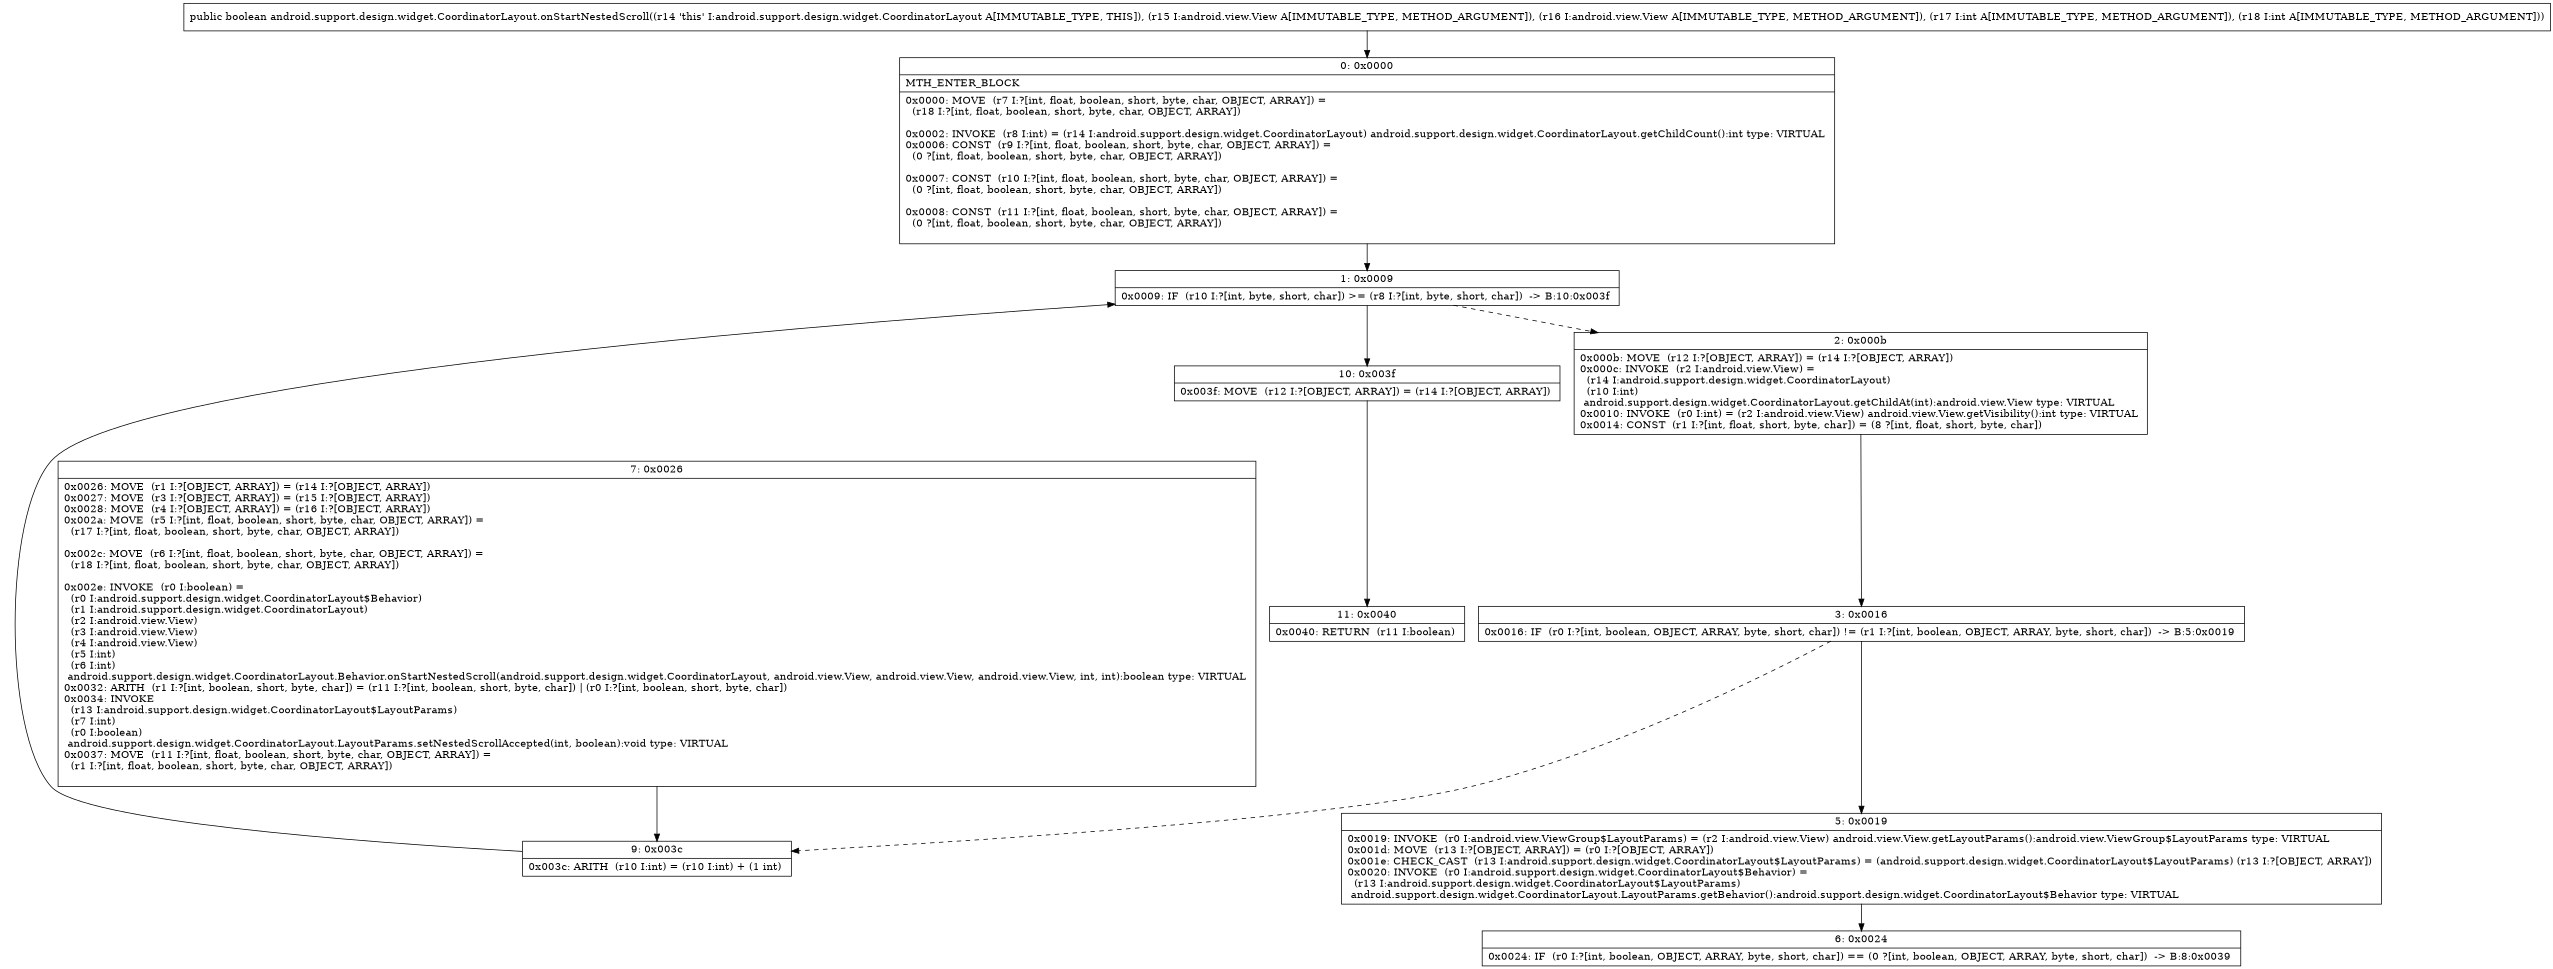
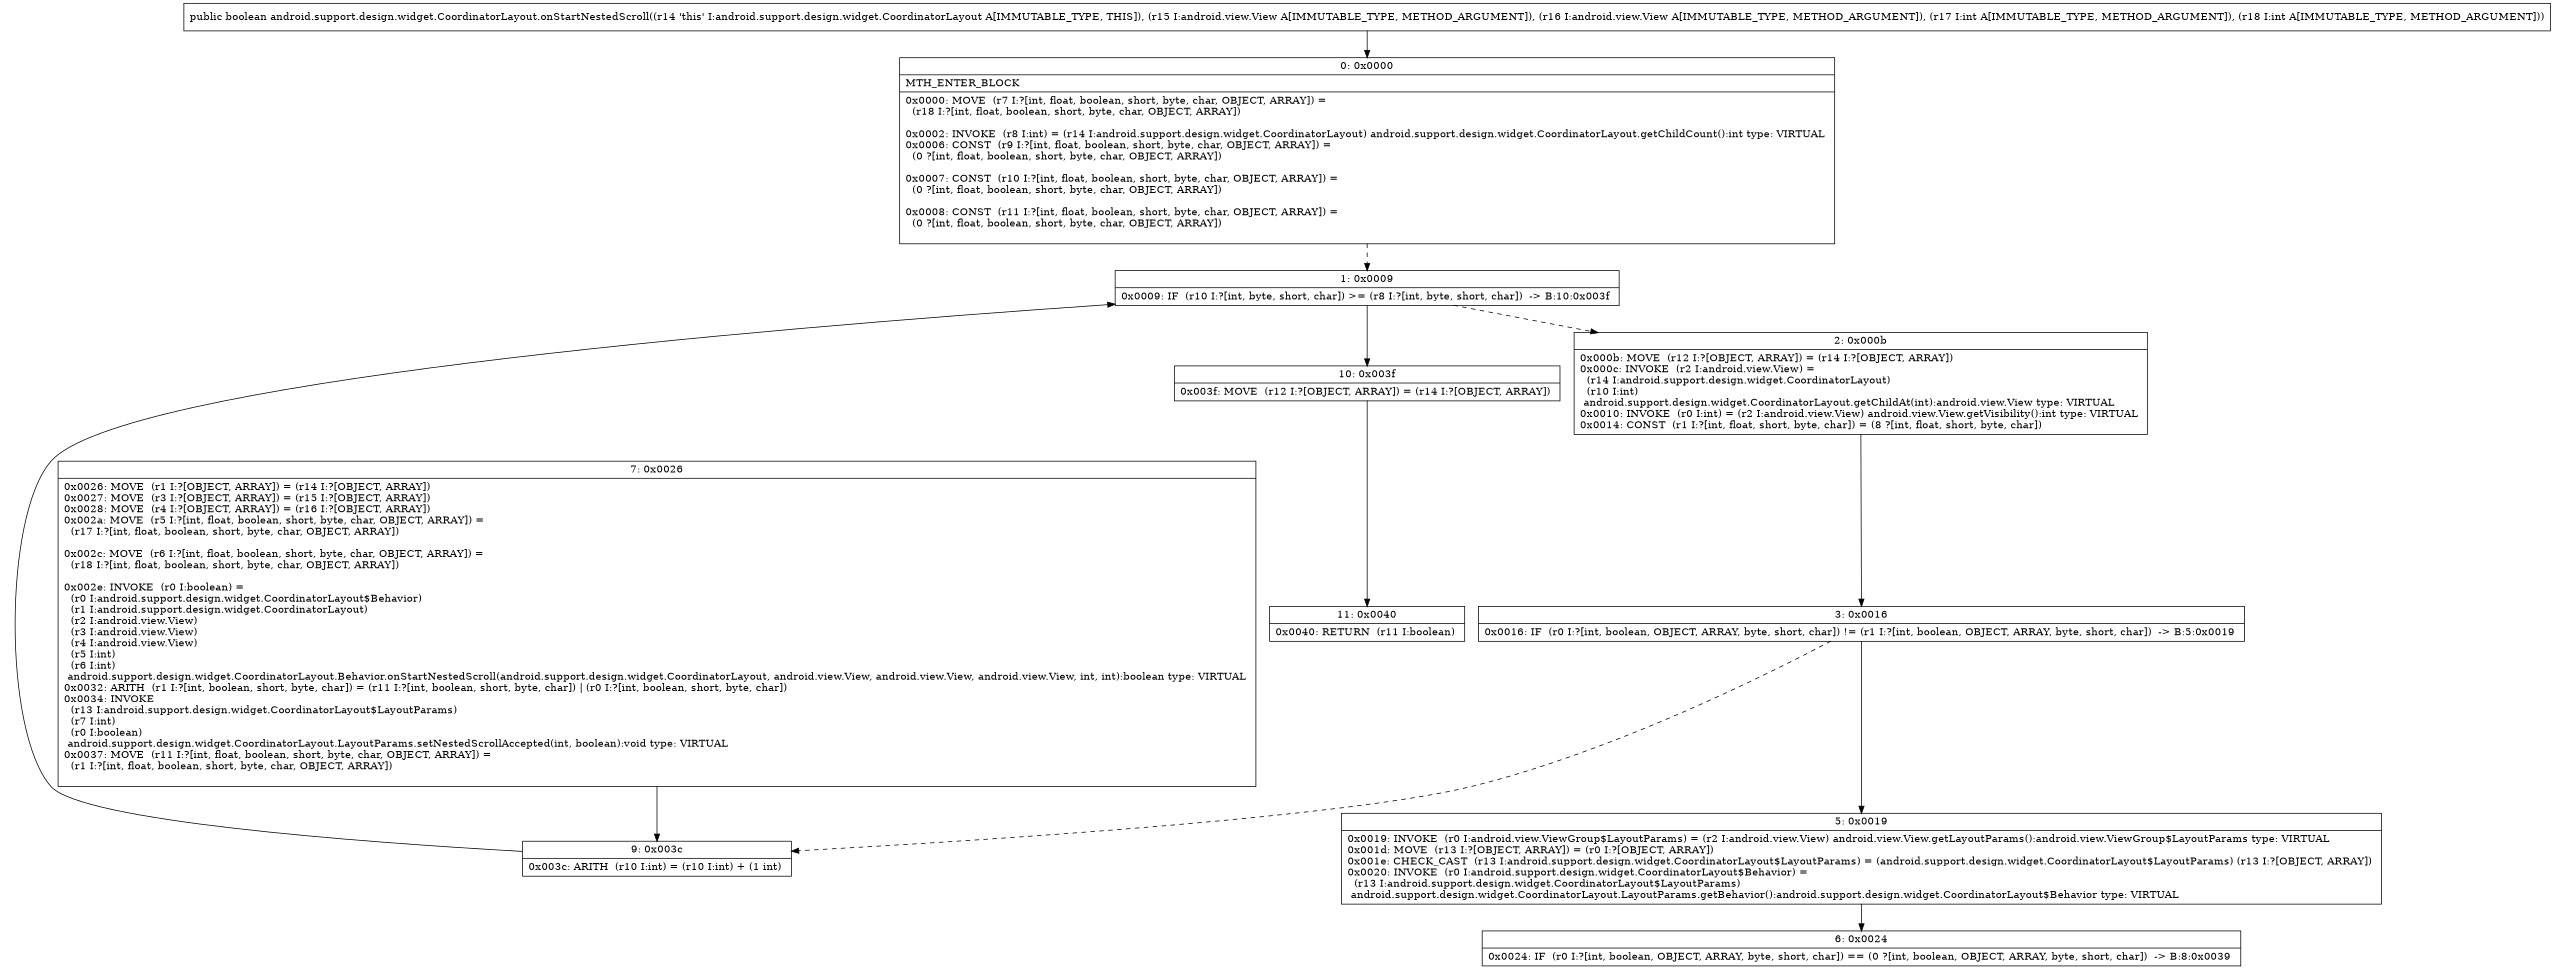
edge "0: 0x0000" -> "1: 0x0009": style solid -> dashed
